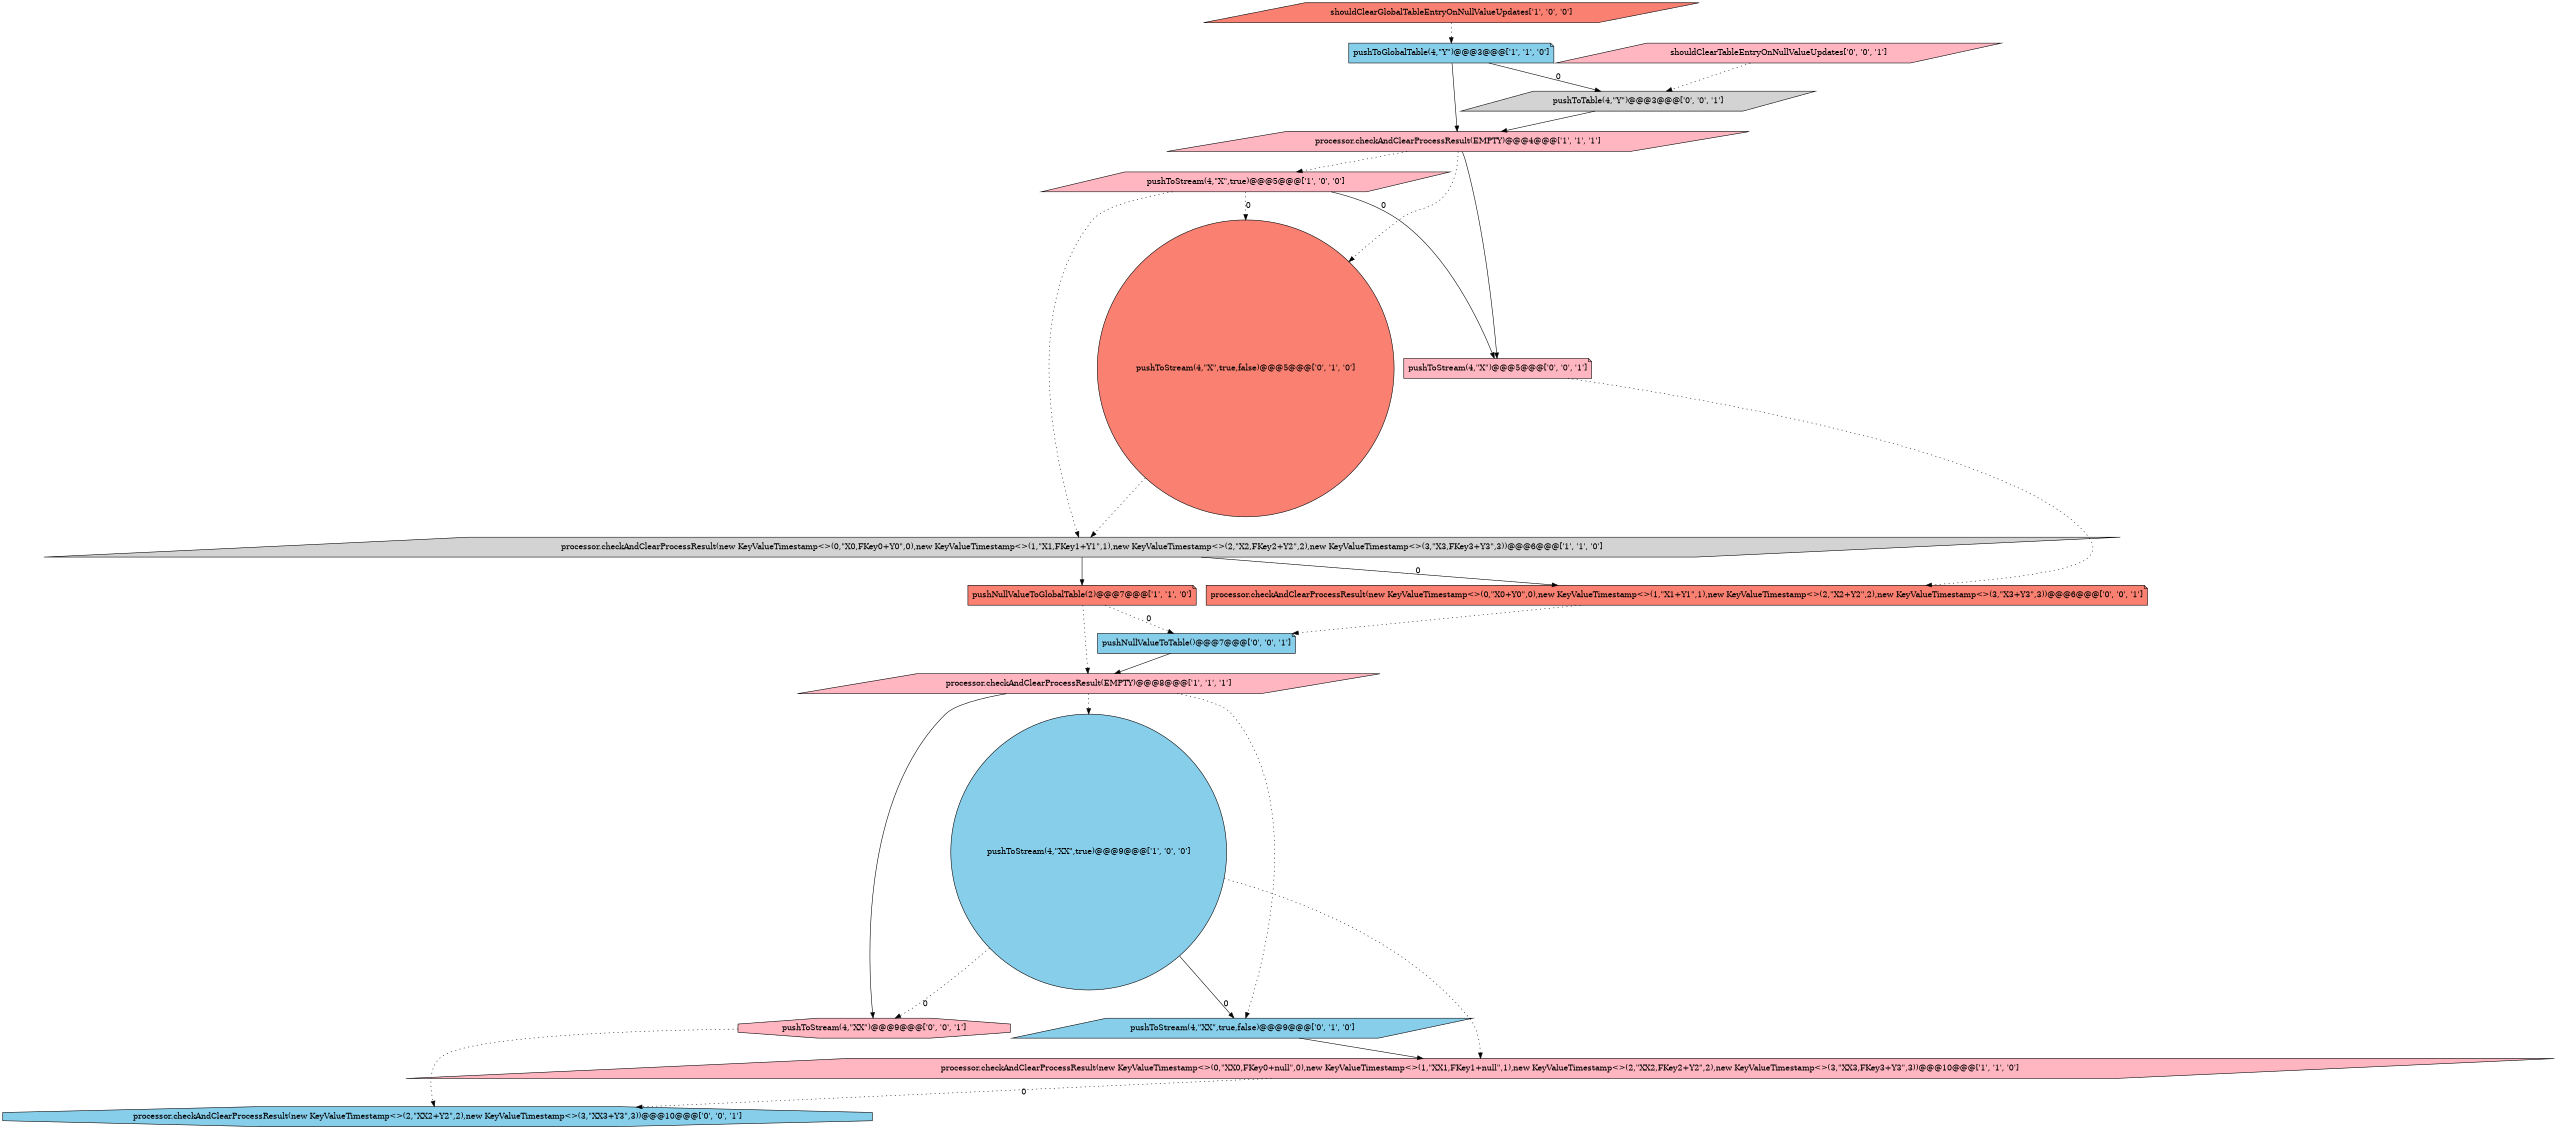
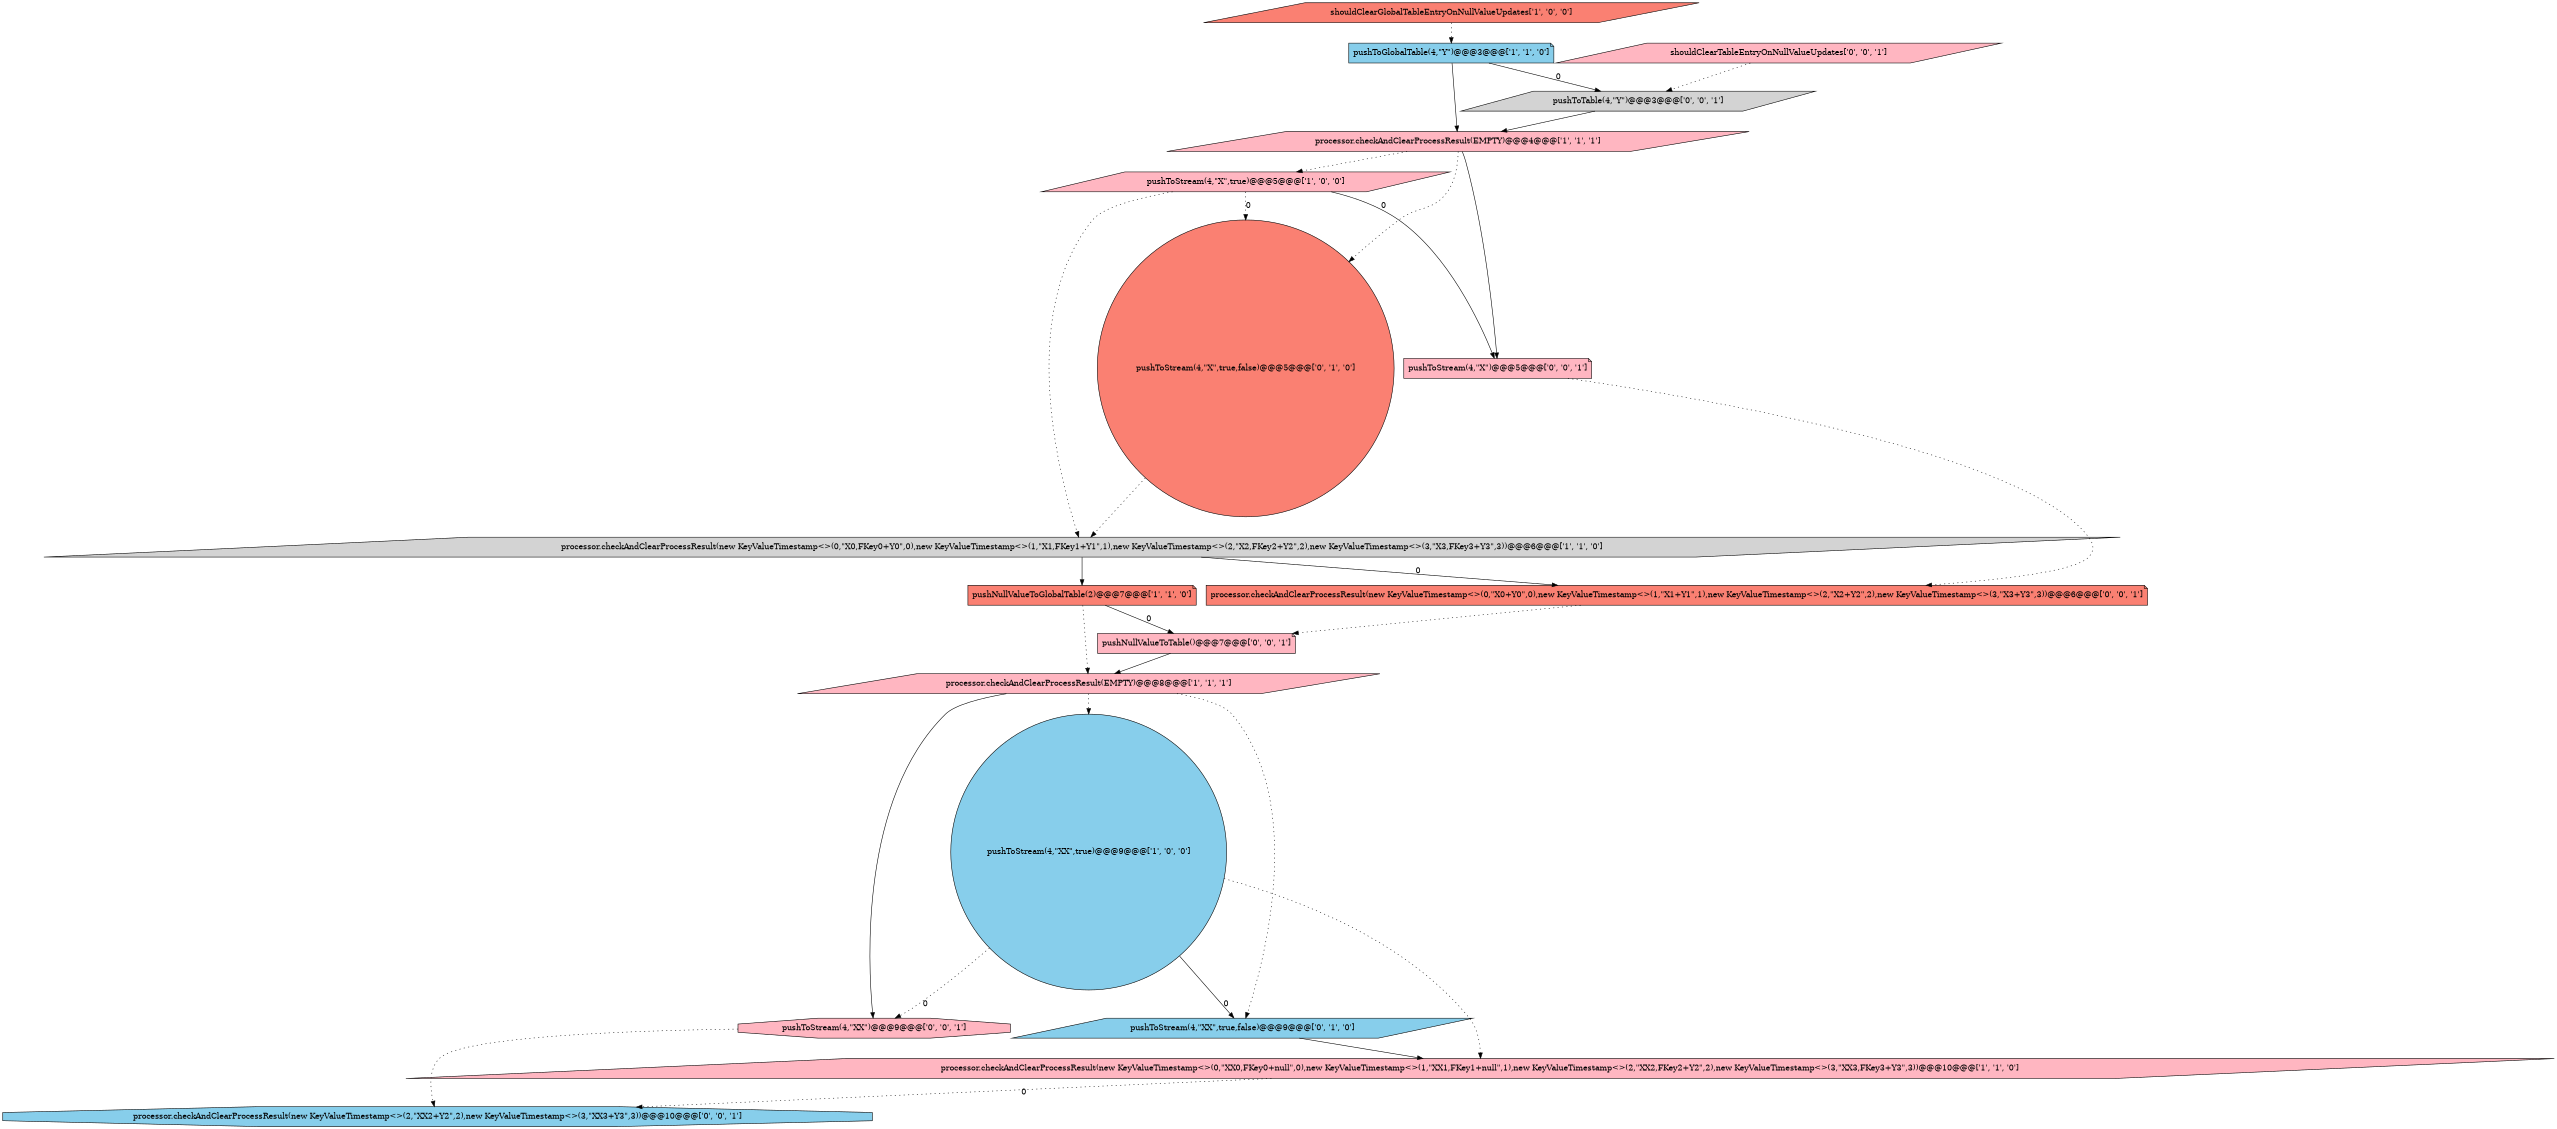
edge "pushNullValueToGlobalTable(2)@@@7@@@['1', '1', '0']" -> "pushNullValueToTable()@@@7@@@['0', '0', '1']": style dotted -> solid
node "pushNullValueToTable()@@@7@@@['0', '0', '1']": fillcolor skyblue -> lightpink
